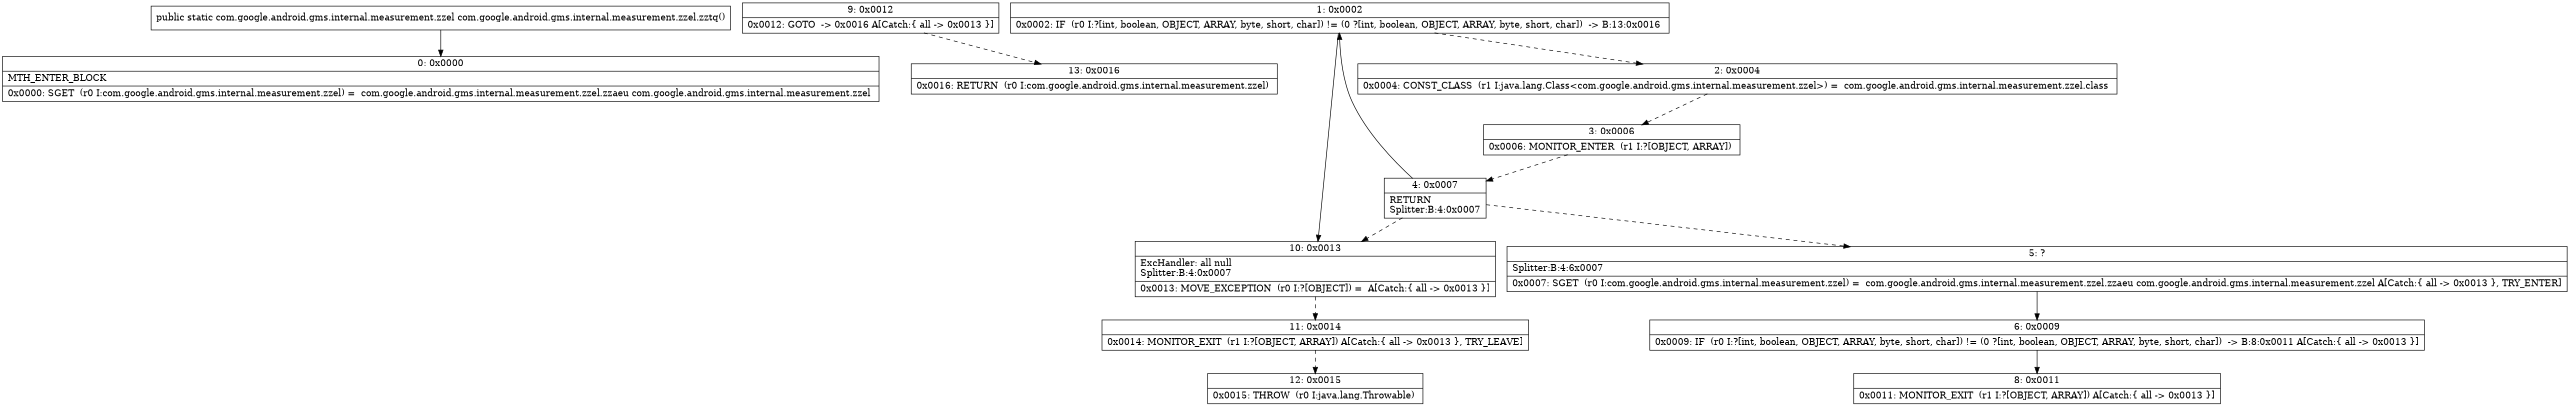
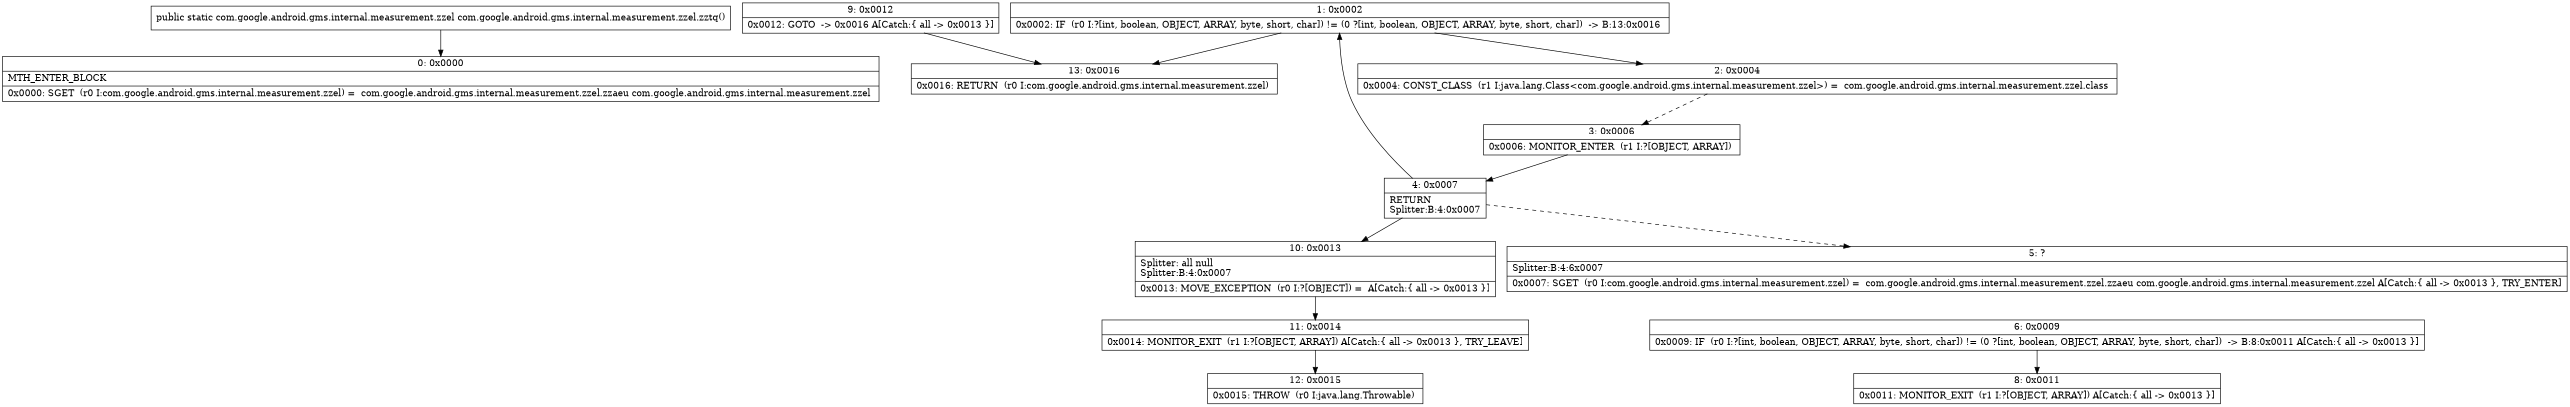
edge "9: 0x0012" -> "13: 0x0016": style dashed -> solid
edge "1: 0x0002" -> "2: 0x0004": style dashed -> solid
edge "1: 0x0002" -> "10: 0x0013": now "1: 0x0002" -> "13: 0x0016"
edge "3: 0x0006" -> "4: 0x0007": style dashed -> solid
edge "4: 0x0007" -> "10: 0x0013": style dashed -> solid
node "10: 0x0013": text "ExcHandler: all null" -> "Splitter: all null"
edge "5: ?" -> "6: 0x0009": removed
edge "10: 0x0013" -> "11: 0x0014": style dashed -> solid
edge "11: 0x0014" -> "12: 0x0015": style dashed -> solid
